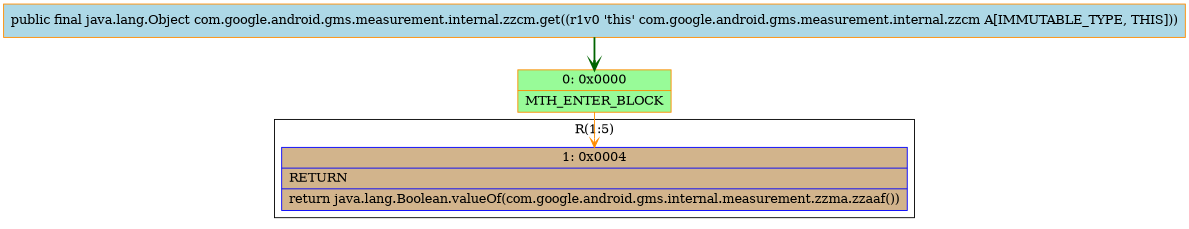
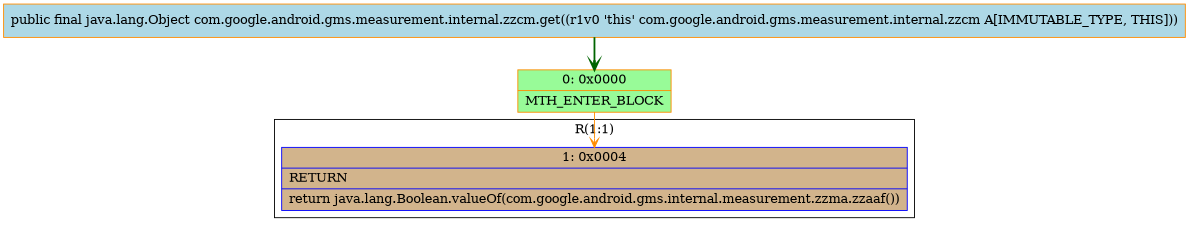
cluster "R(1:5)": label "R(1:5)" -> "R(1:1)"
